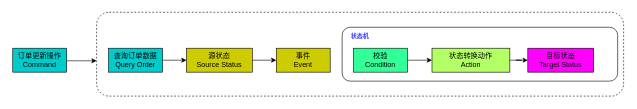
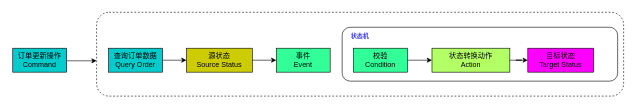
node "事件 Event": fillcolor #cccc00 -> #33ff99
